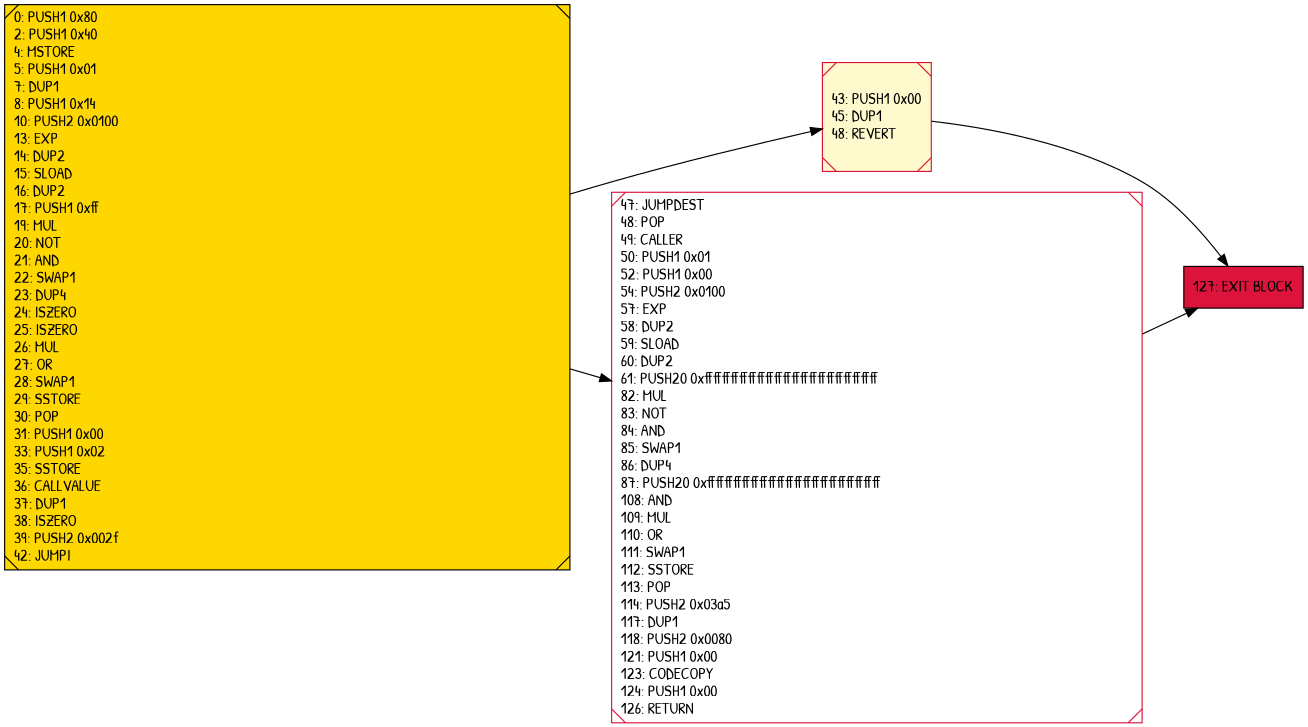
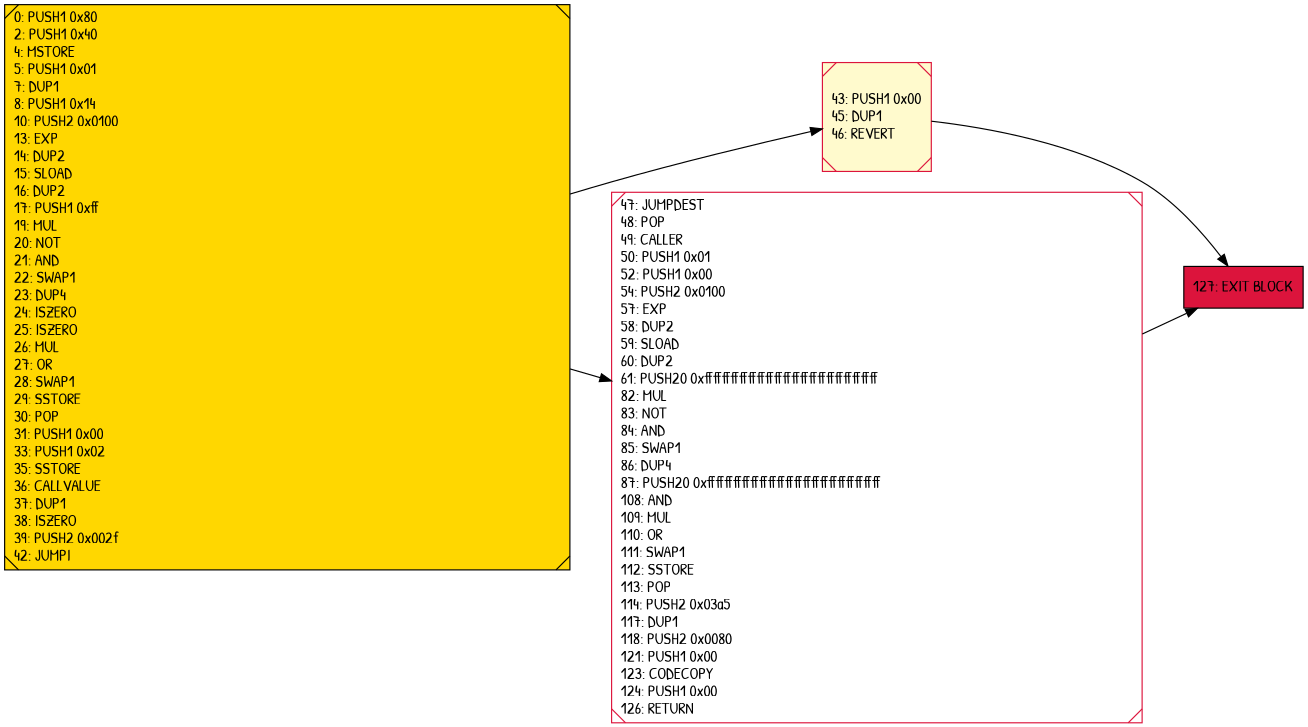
node "43: PUSH1 0x00 45: DUP1 48: REVERT": label "43: PUSH1 0x00 45: DUP1 48: REVERT" -> "43: PUSH1 0x00 45: DUP1 46: REVERT"
